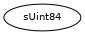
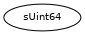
node "sUint84": label "sUint84" -> "sUint64"
